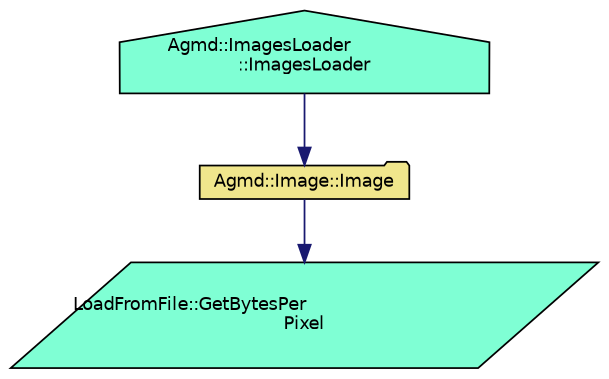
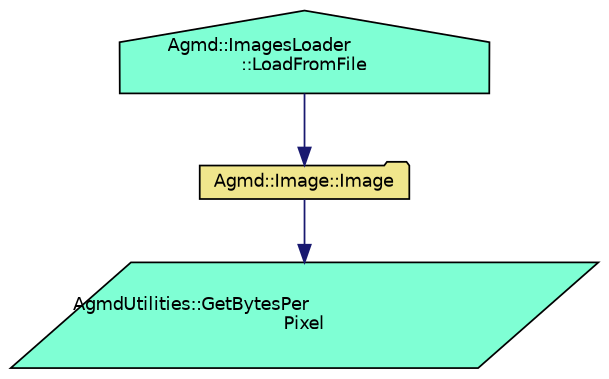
node "Agmd::ImagesLoader ::ImagesLoader": label "Agmd::ImagesLoader ::ImagesLoader" -> "Agmd::ImagesLoader ::LoadFromFile"
node "LoadFromFile::GetBytesPer Pixel": label "LoadFromFile::GetBytesPer Pixel" -> "AgmdUtilities::GetBytesPer Pixel"
